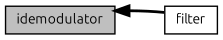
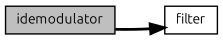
edge "filter" -> "idemodulator": reversed
